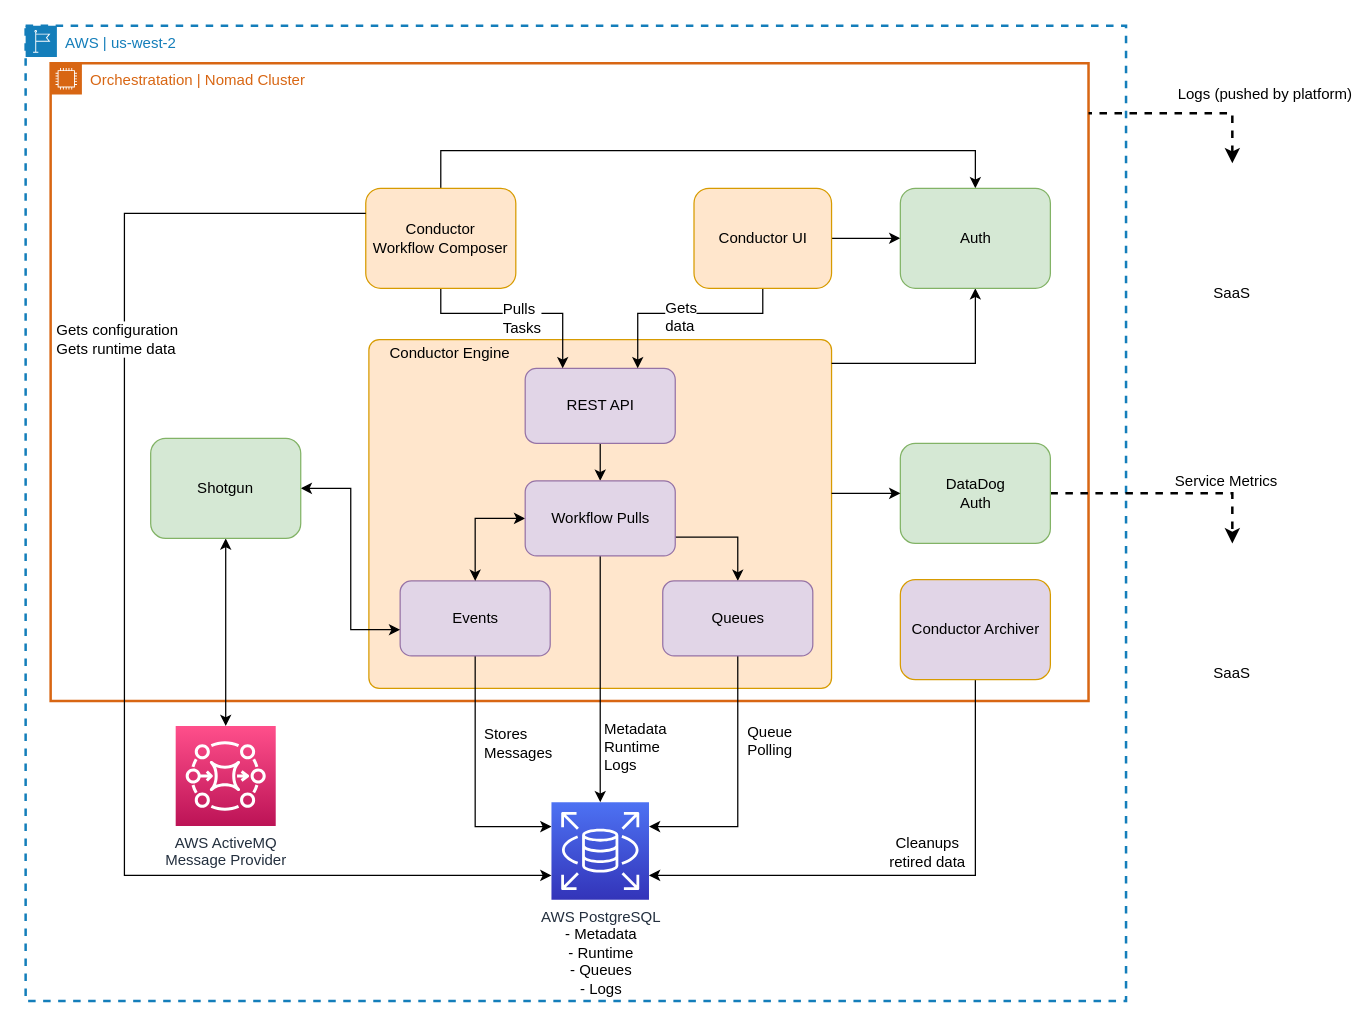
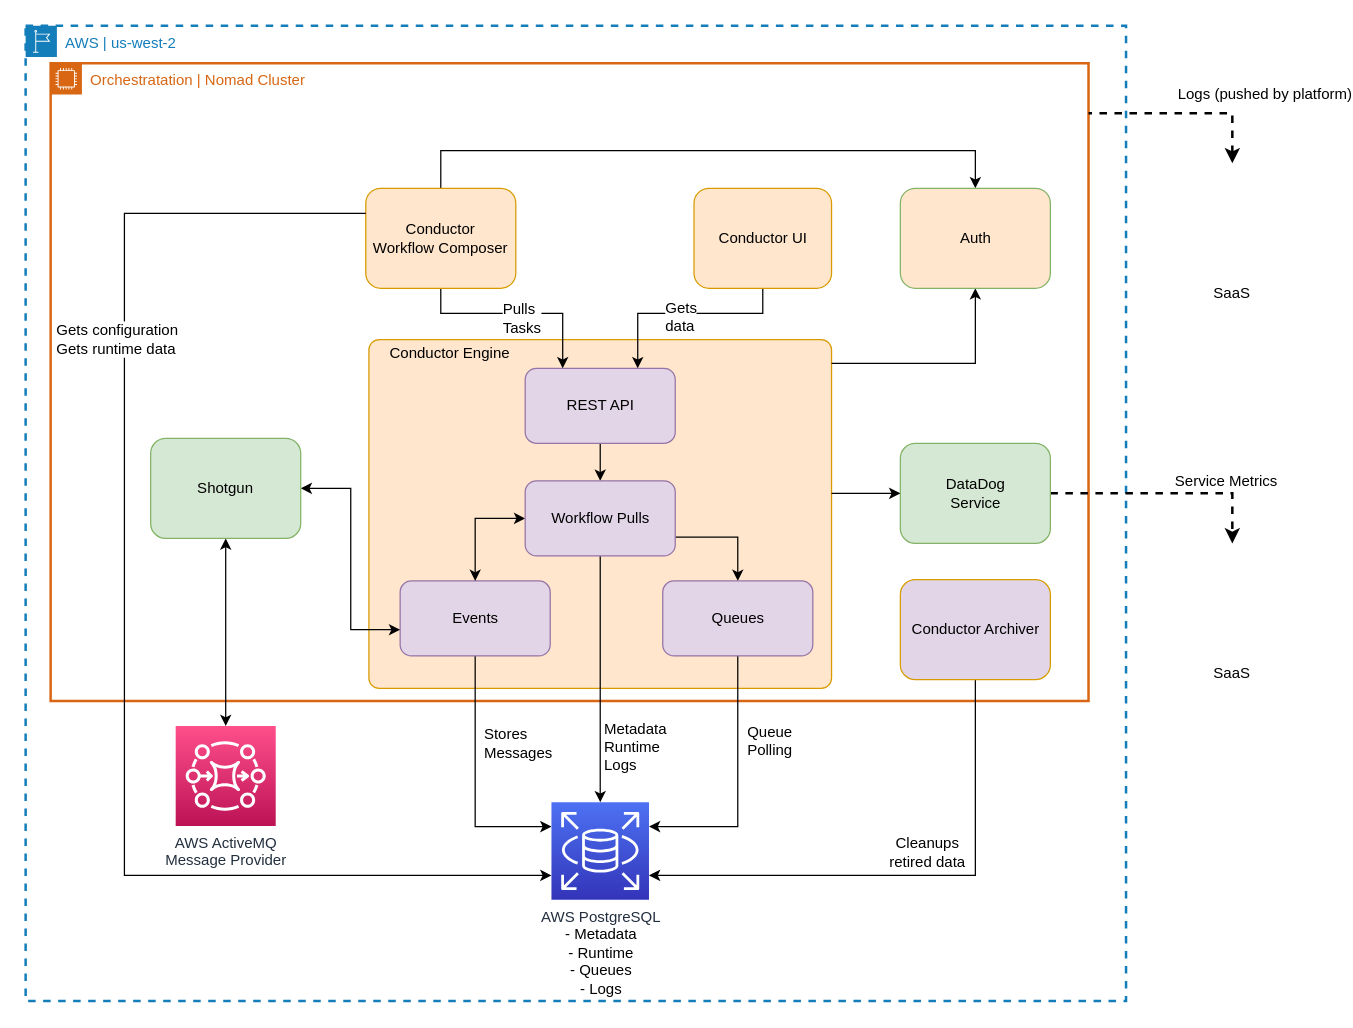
edge "Conductor UI" -> "Auth": removed
node "Auth": fillcolor #d5e8d4 -> #ffe6cc
node "DataDog Auth": label "DataDog Auth" -> "DataDog Service"
